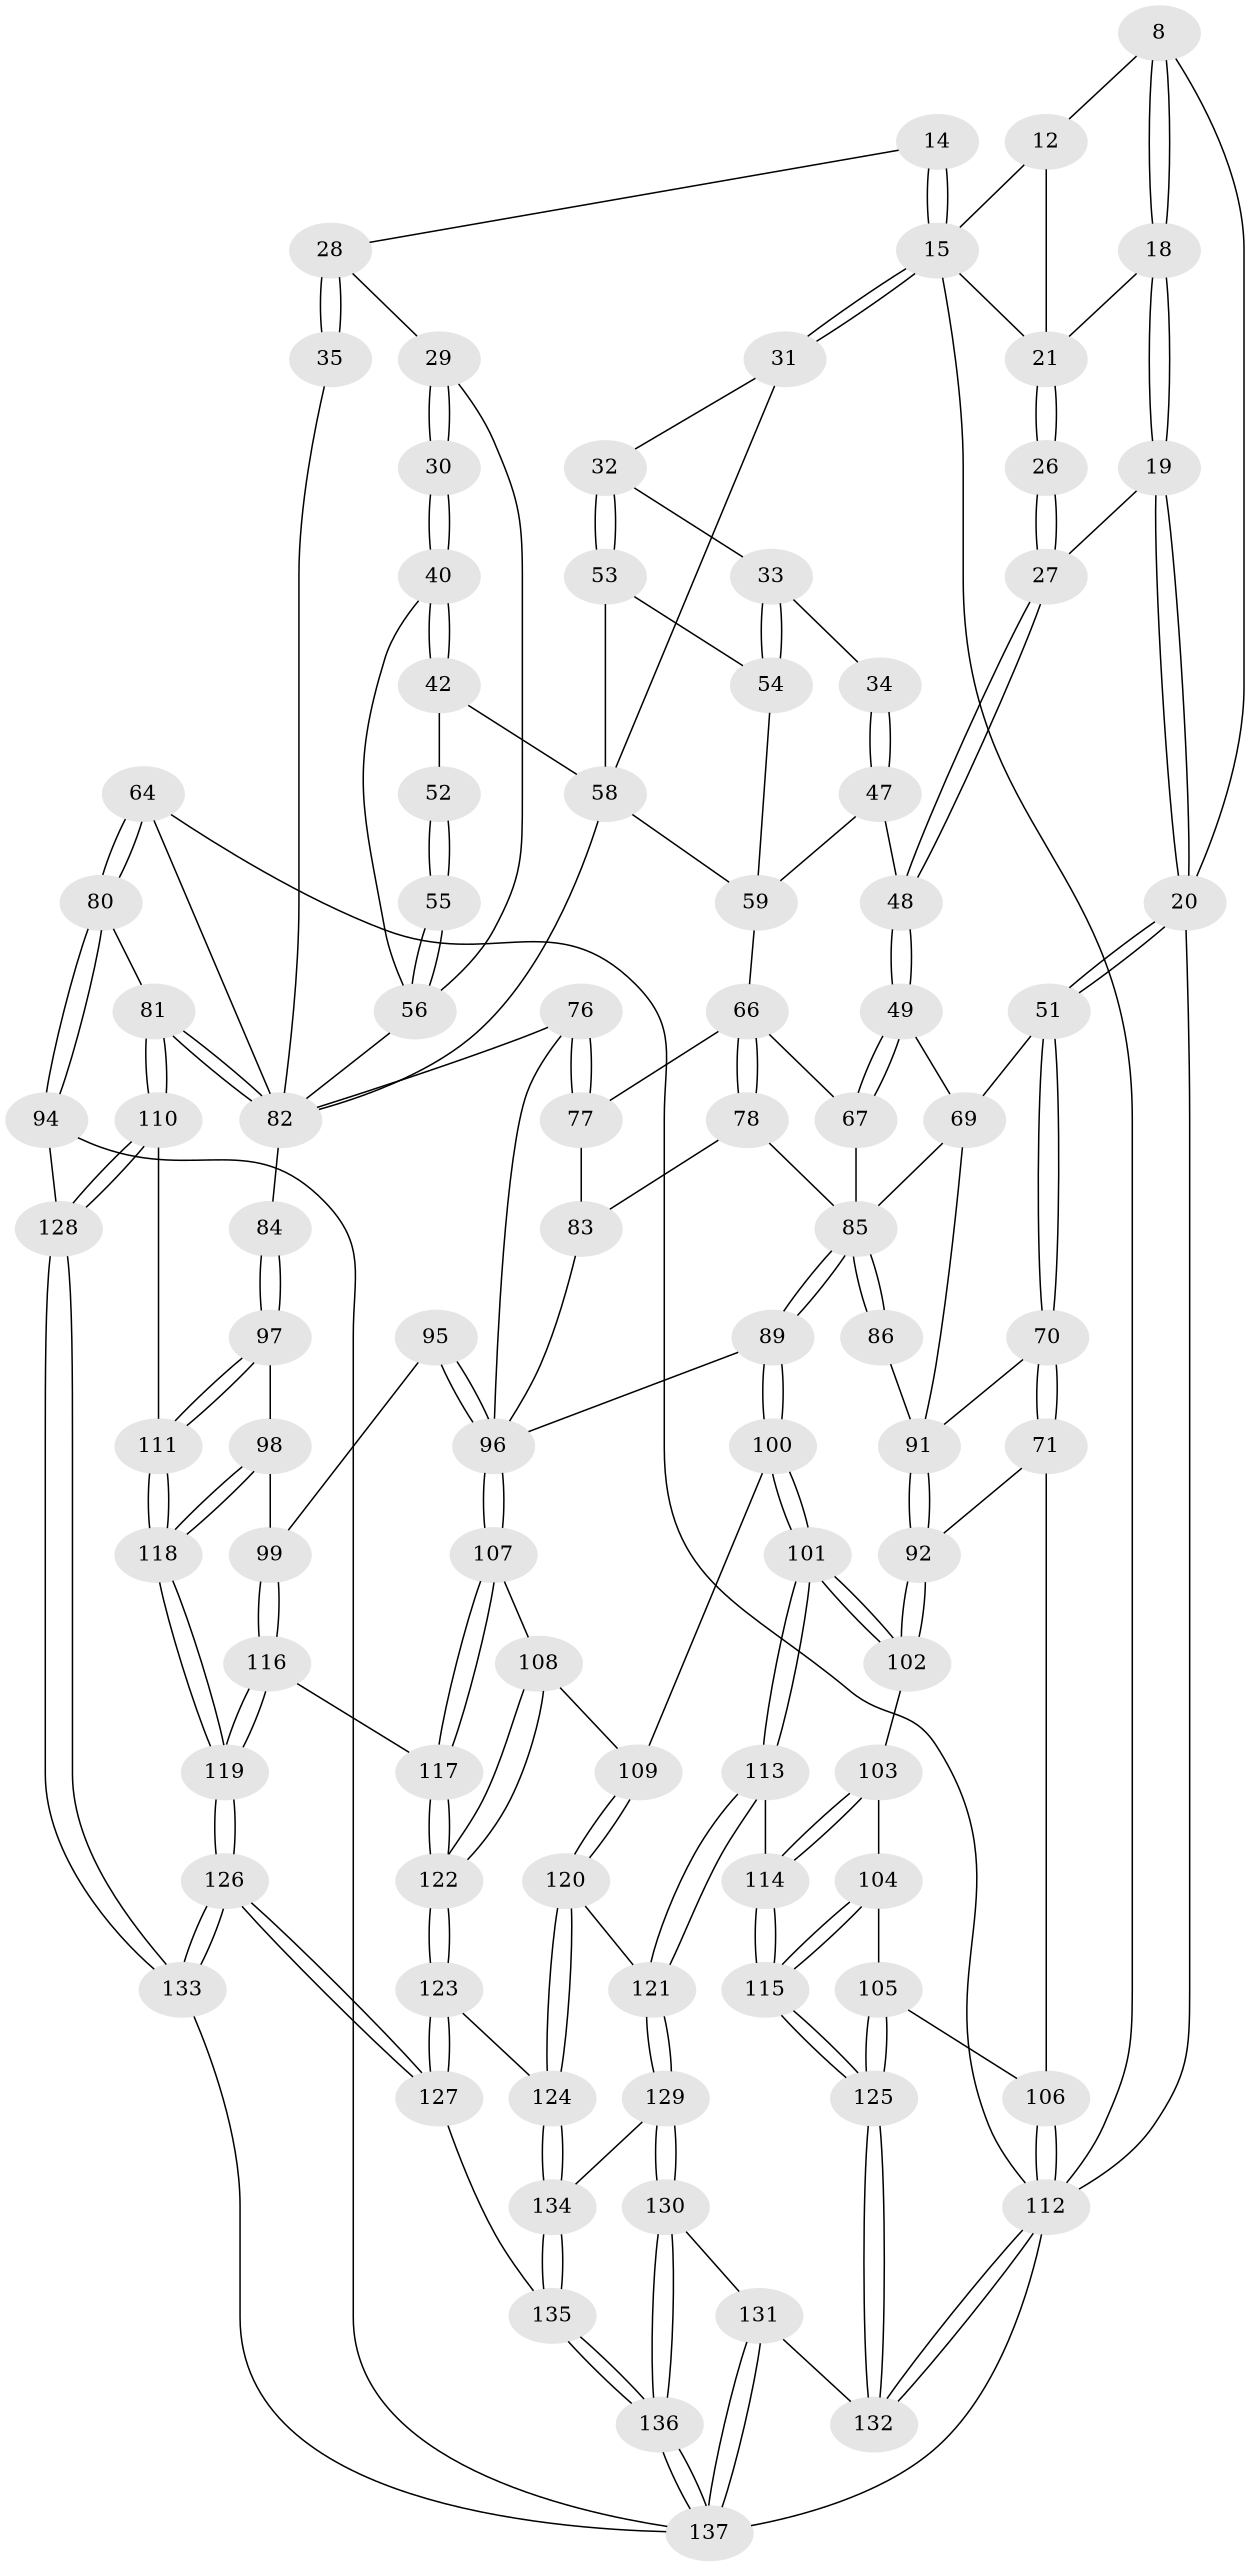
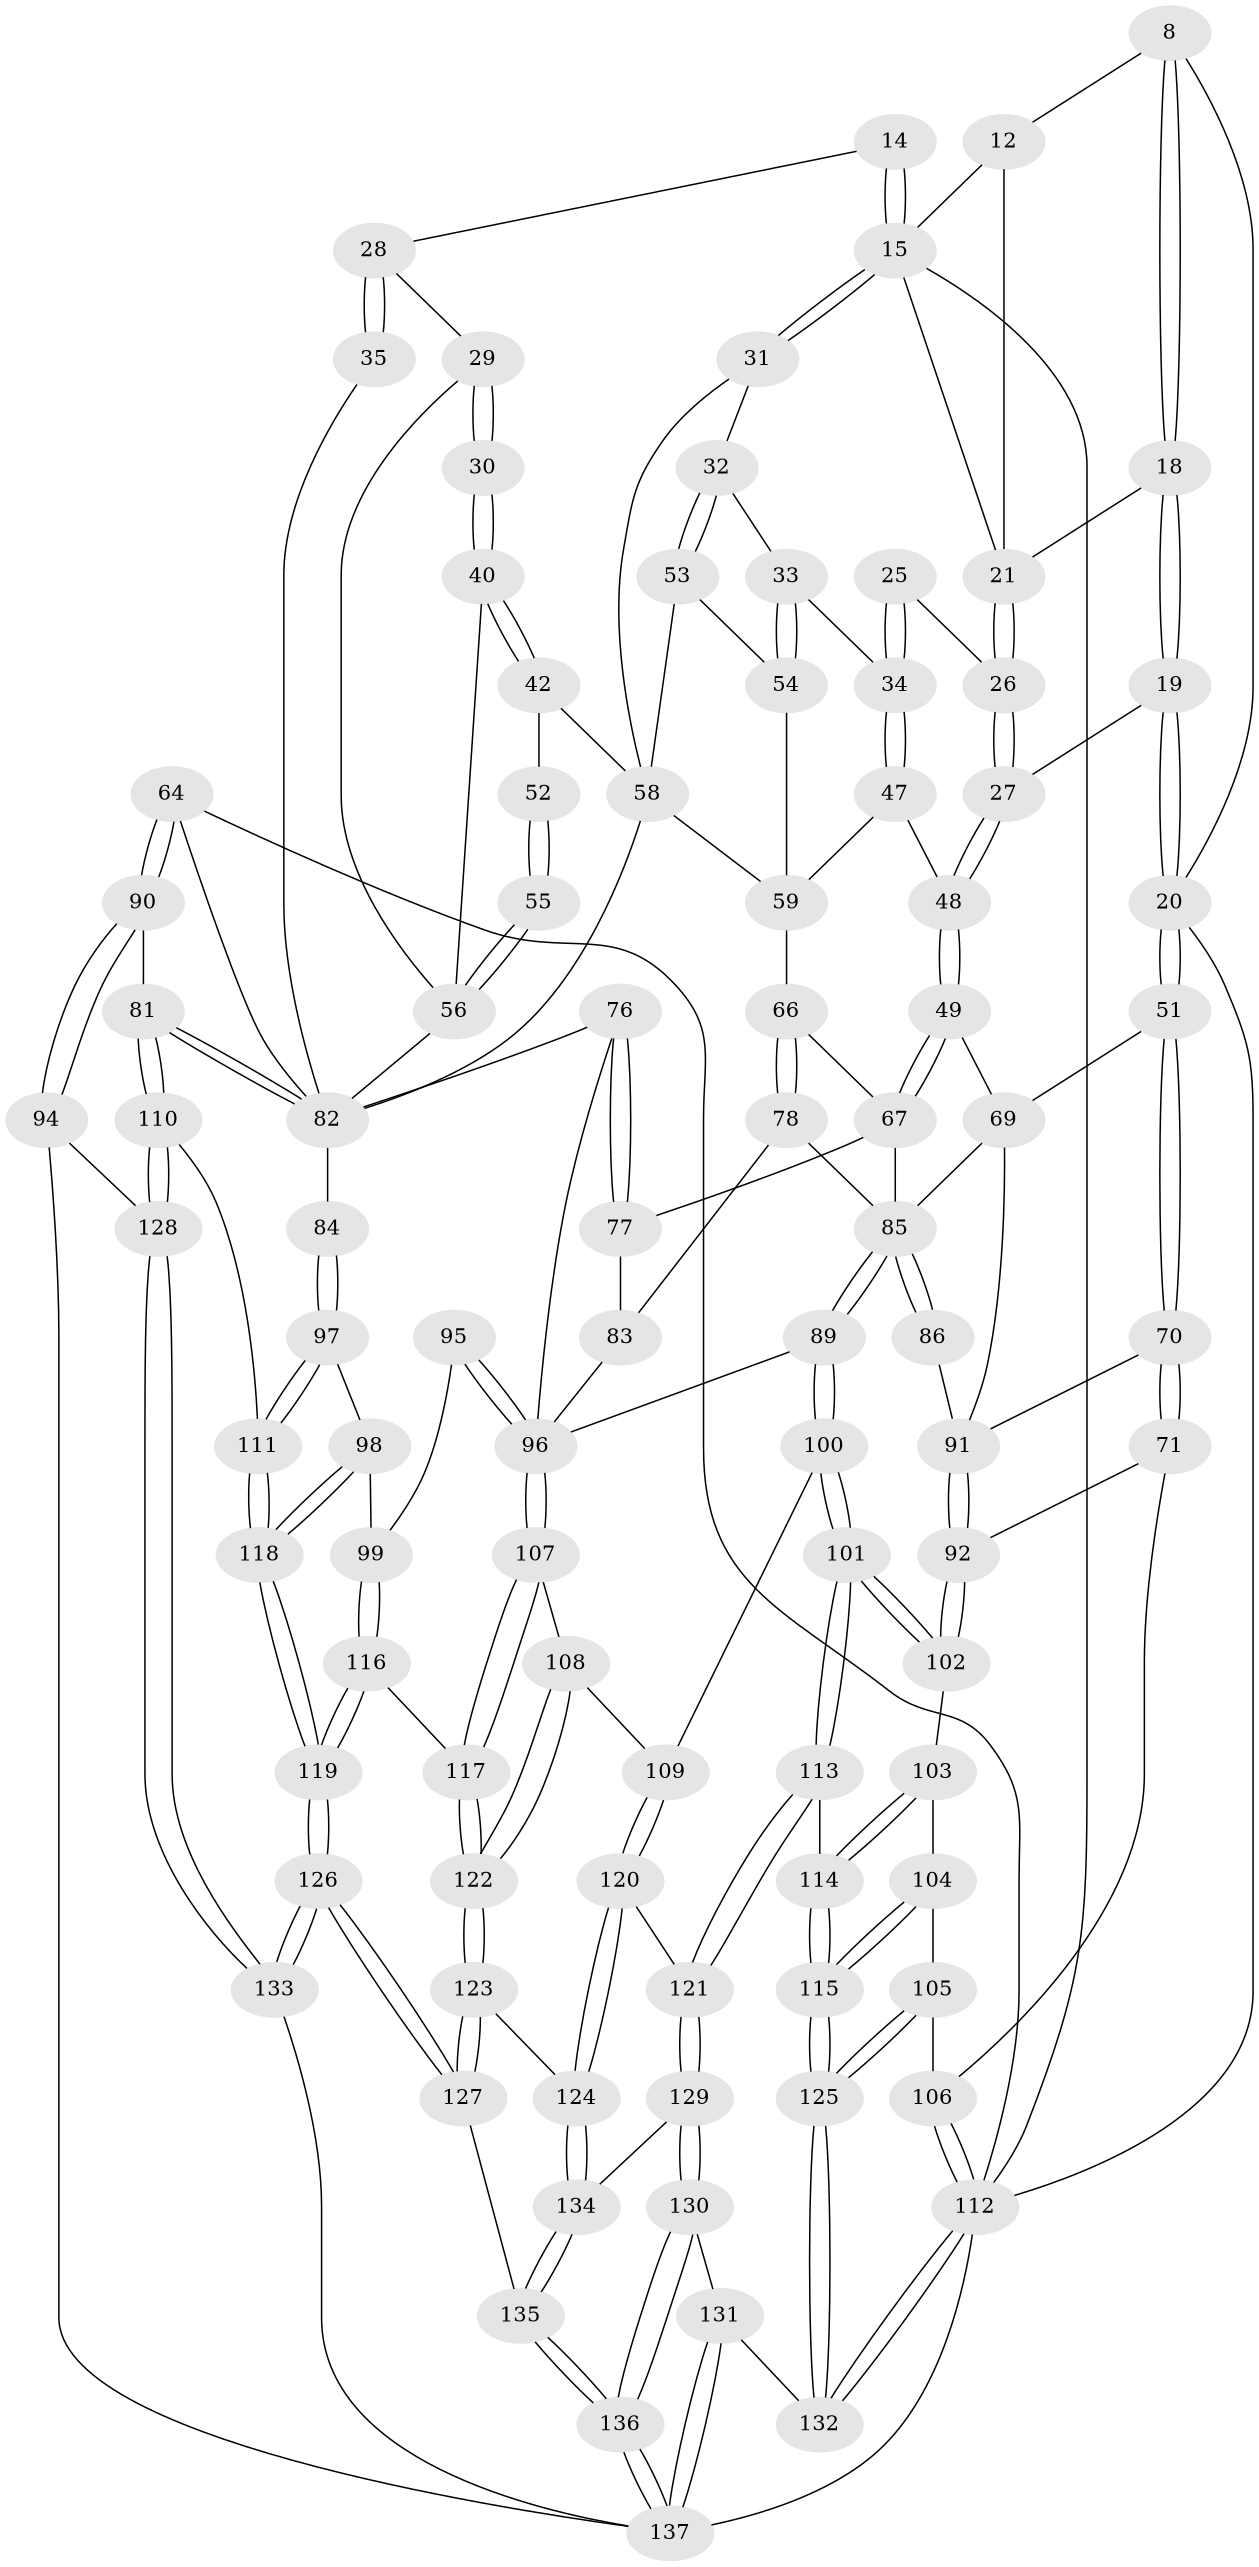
node "25": added
node "80": label "80" -> "90"
edge "66" -- "77": now "67" -- "77"
